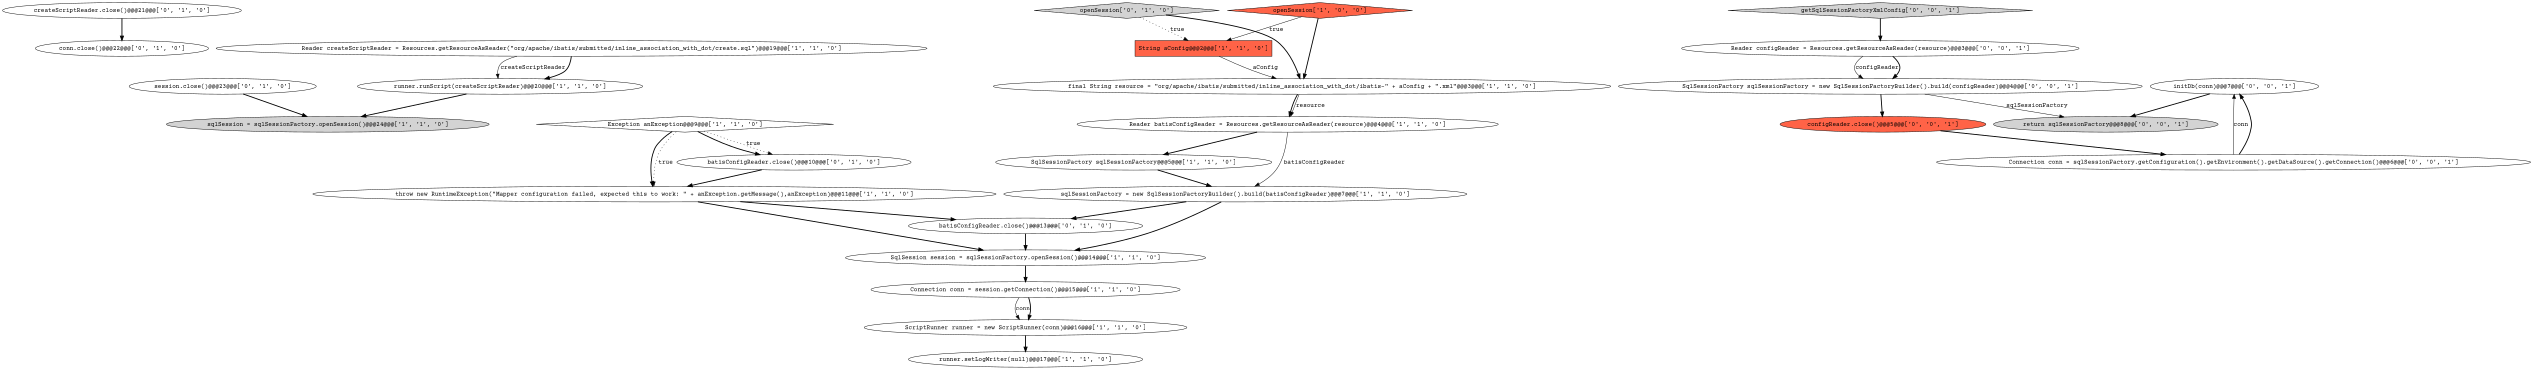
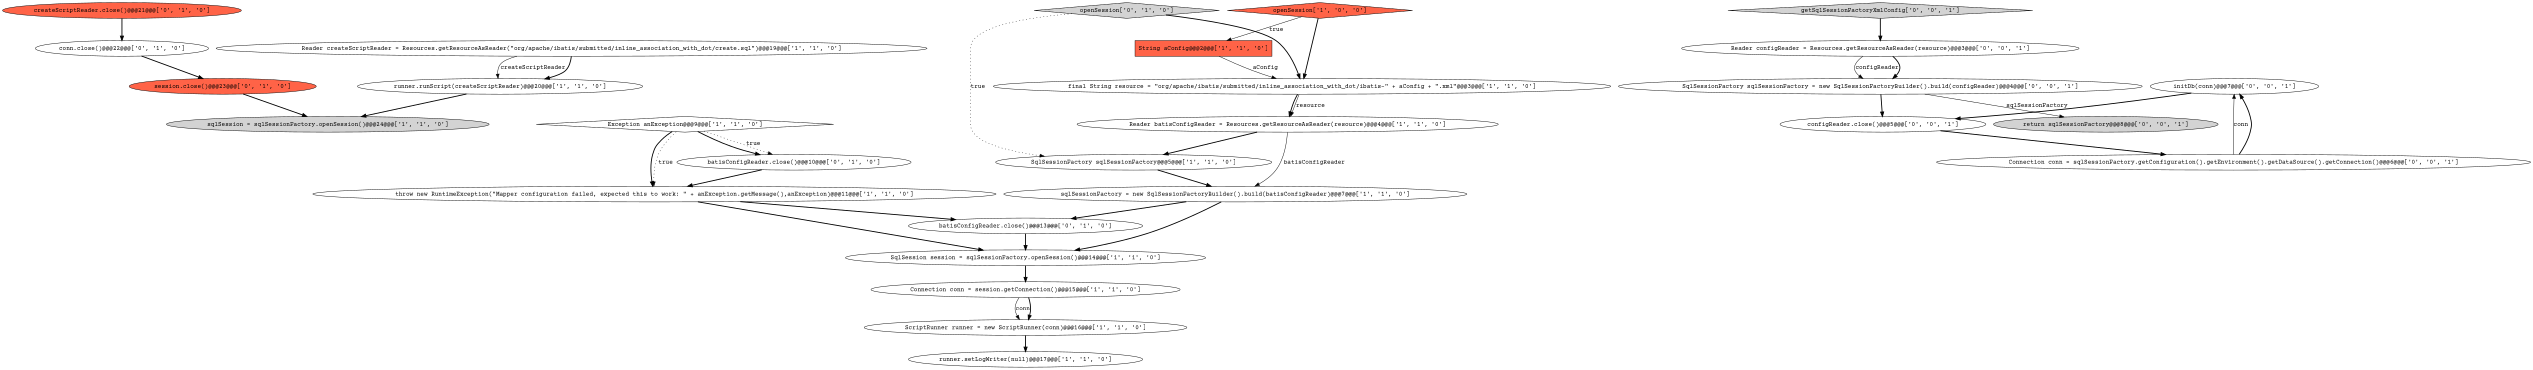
node "createScriptReader.close()@@@21@@@['0', '1', '0']": fillcolor white -> tomato
edge "openSession['0', '1', '0']" -> "String aConfig@@@2@@@['1', '1', '0']": now "openSession['0', '1', '0']" -> "SqlSessionFactory sqlSessionFactory@@@5@@@['1', '1', '0']"
edge "conn.close()@@@22@@@['0', '1', '0']" -> "session.close()@@@23@@@['0', '1', '0']": added
node "session.close()@@@23@@@['0', '1', '0']": fillcolor white -> tomato
edge "initDb(conn)@@@7@@@['0', '0', '1']" -> "return sqlSessionFactory@@@8@@@['0', '0', '1']": now "initDb(conn)@@@7@@@['0', '0', '1']" -> "configReader.close()@@@5@@@['0', '0', '1']"
node "configReader.close()@@@5@@@['0', '0', '1']": fillcolor tomato -> white
